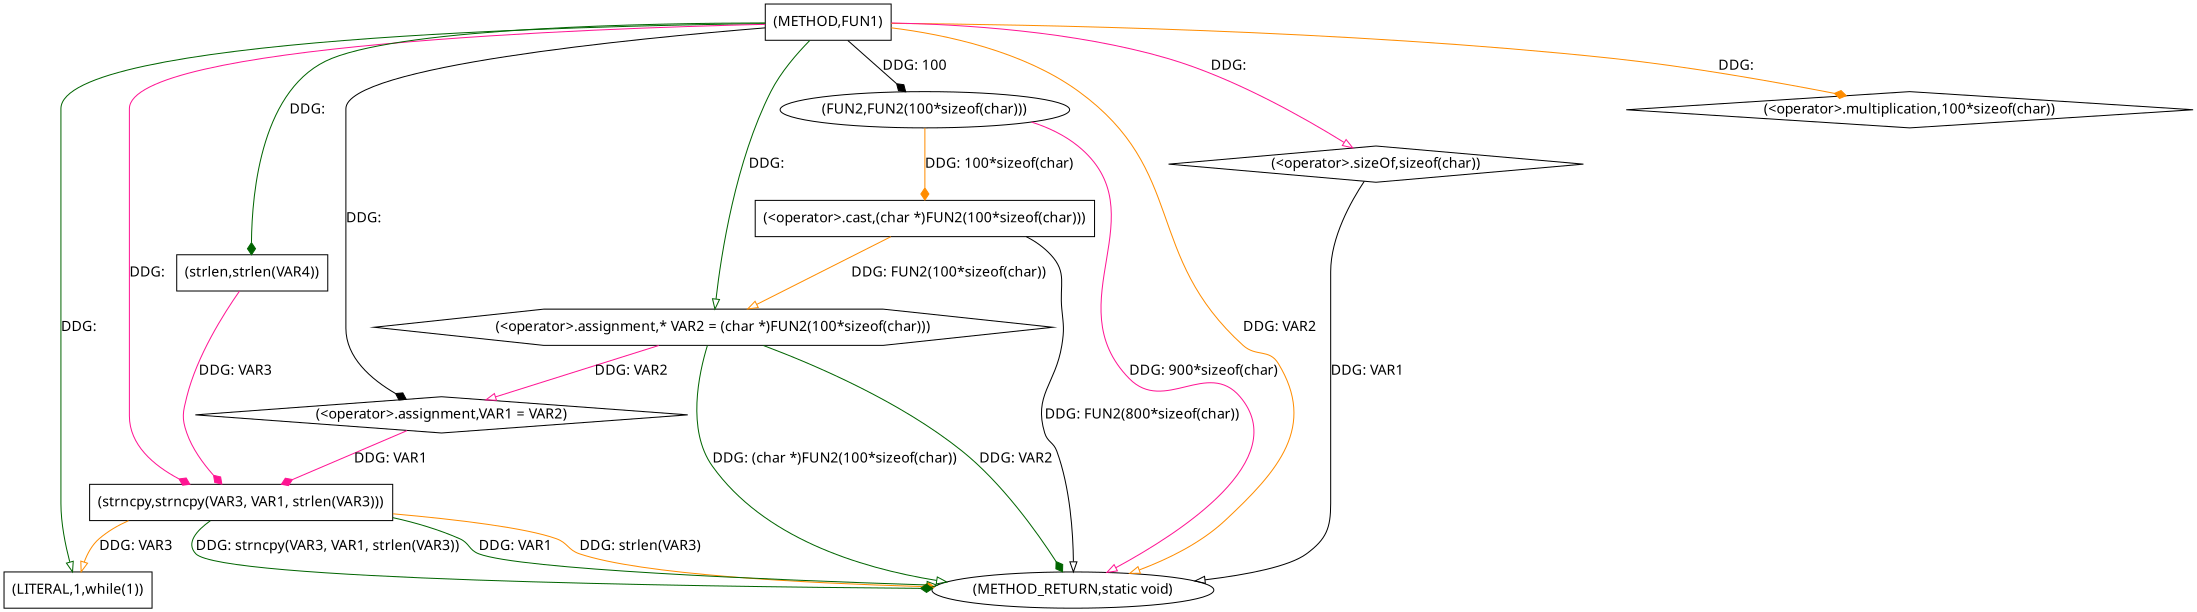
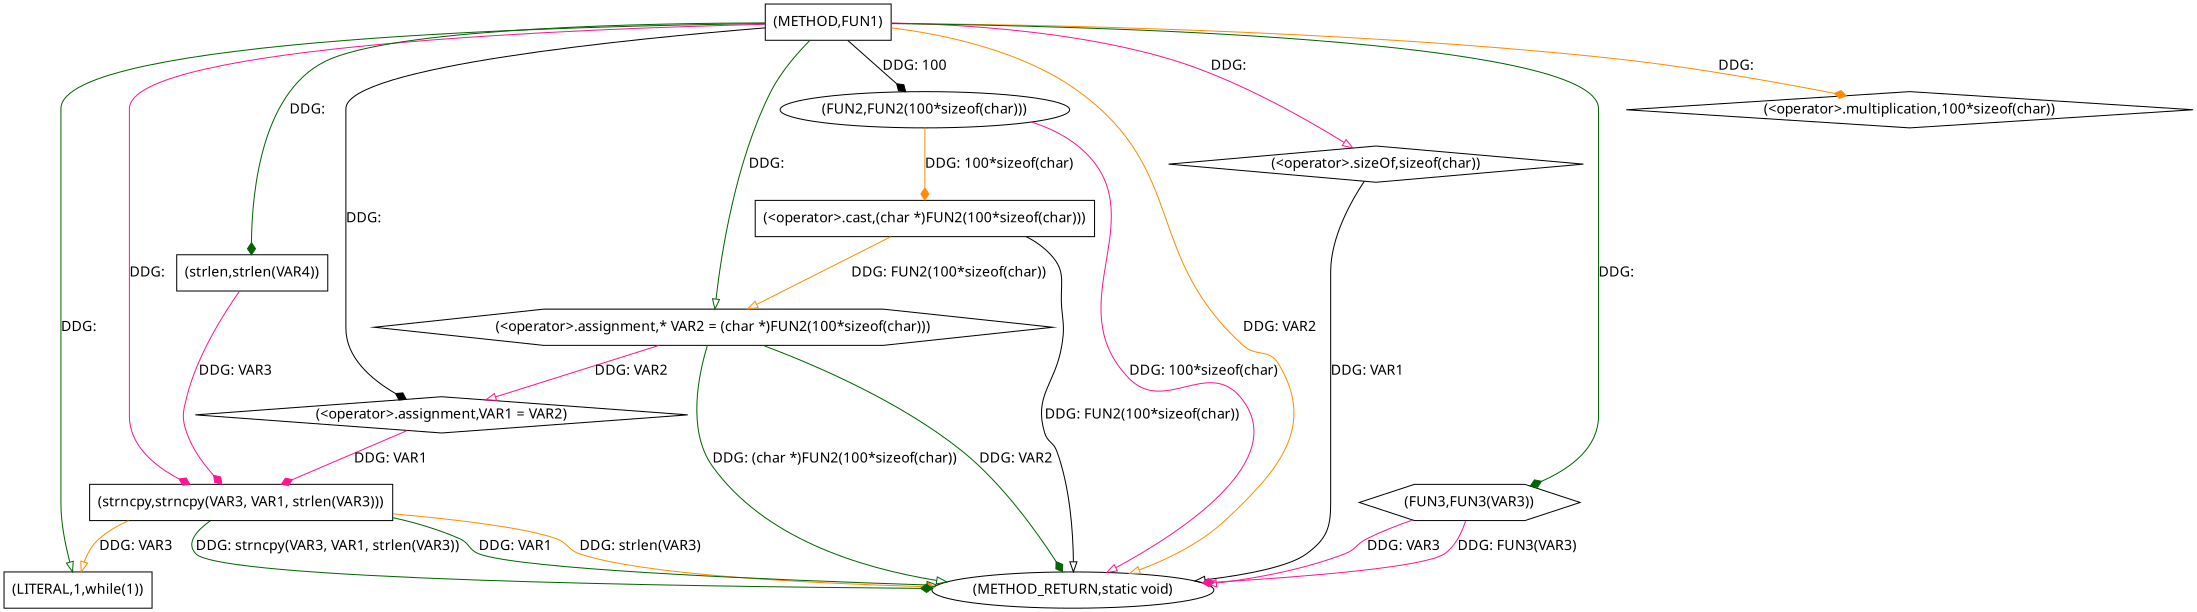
edge "(FUN2,FUN2(100*sizeof(char)))" -> "(METHOD_RETURN,static void)": label "DDG: 900*sizeof(char)" -> "DDG: 100*sizeof(char)"
edge "(<operator>.cast,(char *)FUN2(100*sizeof(char)))" -> "(METHOD_RETURN,static void)": label "DDG: FUN2(800*sizeof(char))" -> "DDG: FUN2(100*sizeof(char))"
node "(FUN3,FUN3(VAR3))": added
